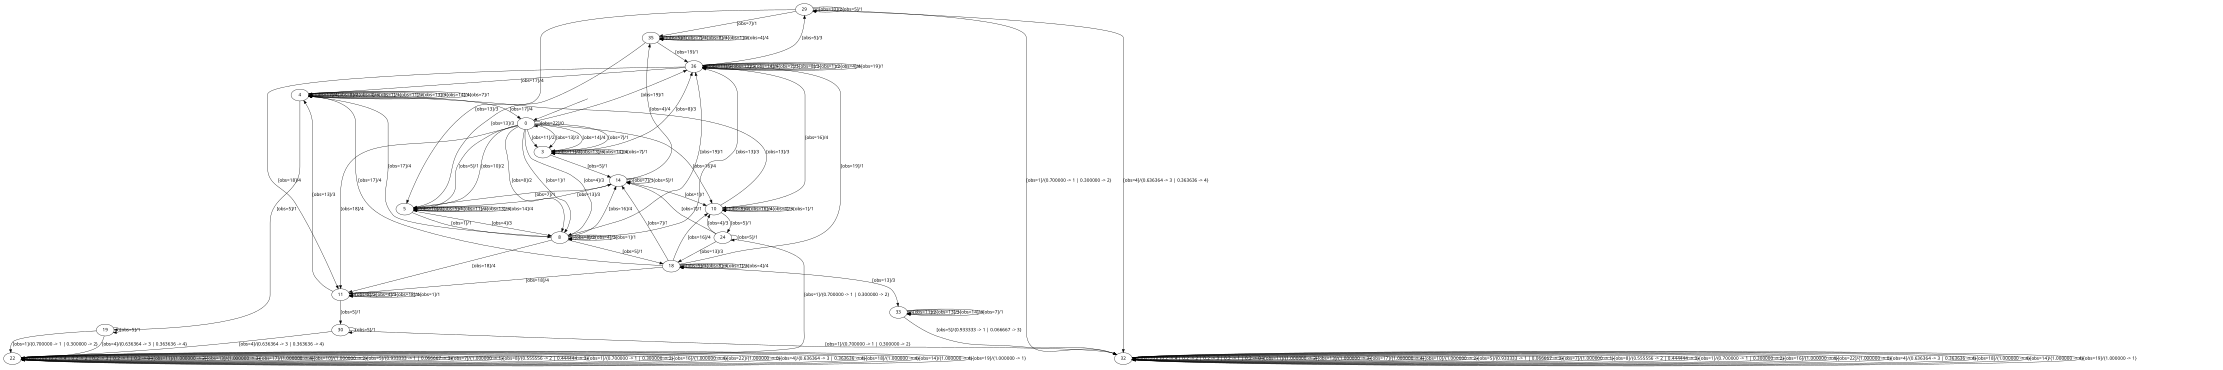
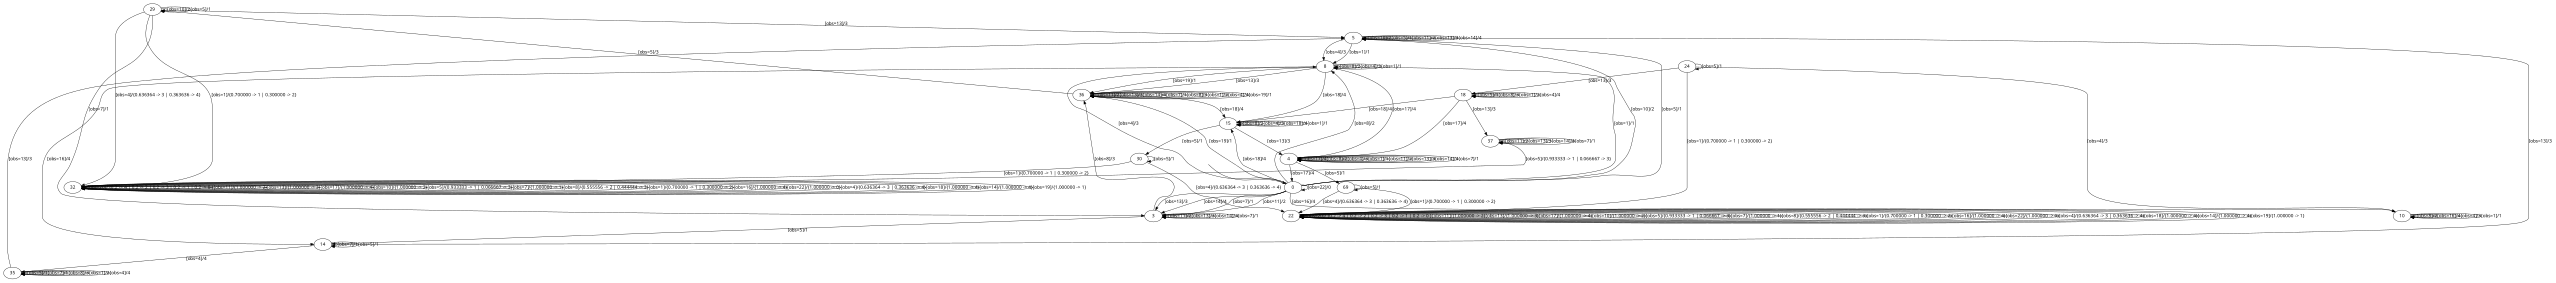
edge "29" -> "35": now "29" -> "3"
edge "35" -> "36": removed, label "[obs=19]/1"
edge "36" -> "4": removed, label "[obs=17]/4"
edge "10" -> "4": removed, label "[obs=13]/3"
edge "36" -> "10": removed, label "[obs=16]/4"
edge "18" -> "36": removed, label "[obs=19]/1"
edge "14" -> "10": removed, label "[obs=1]/1"
edge "5" -> "14": removed, label "[obs=7]/1"
edge "24" -> "14": removed, label "[obs=7]/1"
edge "10" -> "24": removed, label "[obs=5]/1"
edge "18" -> "14": removed, label "[obs=7]/1"
edge "18" -> "10": removed, label "[obs=16]/4"
edge "8" -> "18": removed, label "[obs=5]/1"
node "11": label "11" -> "15"
node "33": label "33" -> "37"
node "19": label "19" -> "69"
